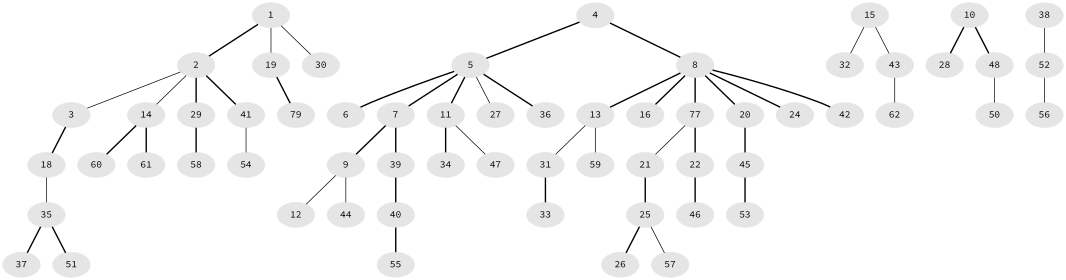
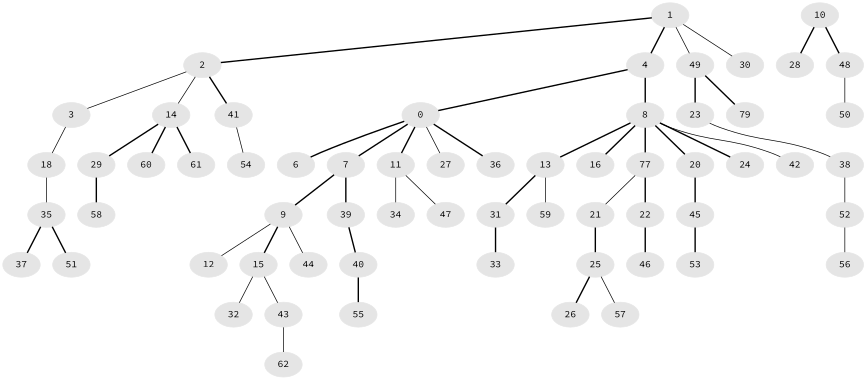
edge "1" -- "4": added
node "19": label "19" -> "49"
node "5": label "5" -> "0"
edge "8" -- "42": style bold -> solid
edge "2" -- "29": now "14" -- "29"
node "23": added
edge "3" -- "18": style bold -> solid
edge "11" -- "34": style bold -> solid
edge "13" -- "31": style solid -> bold
edge "9" -- "15": added
